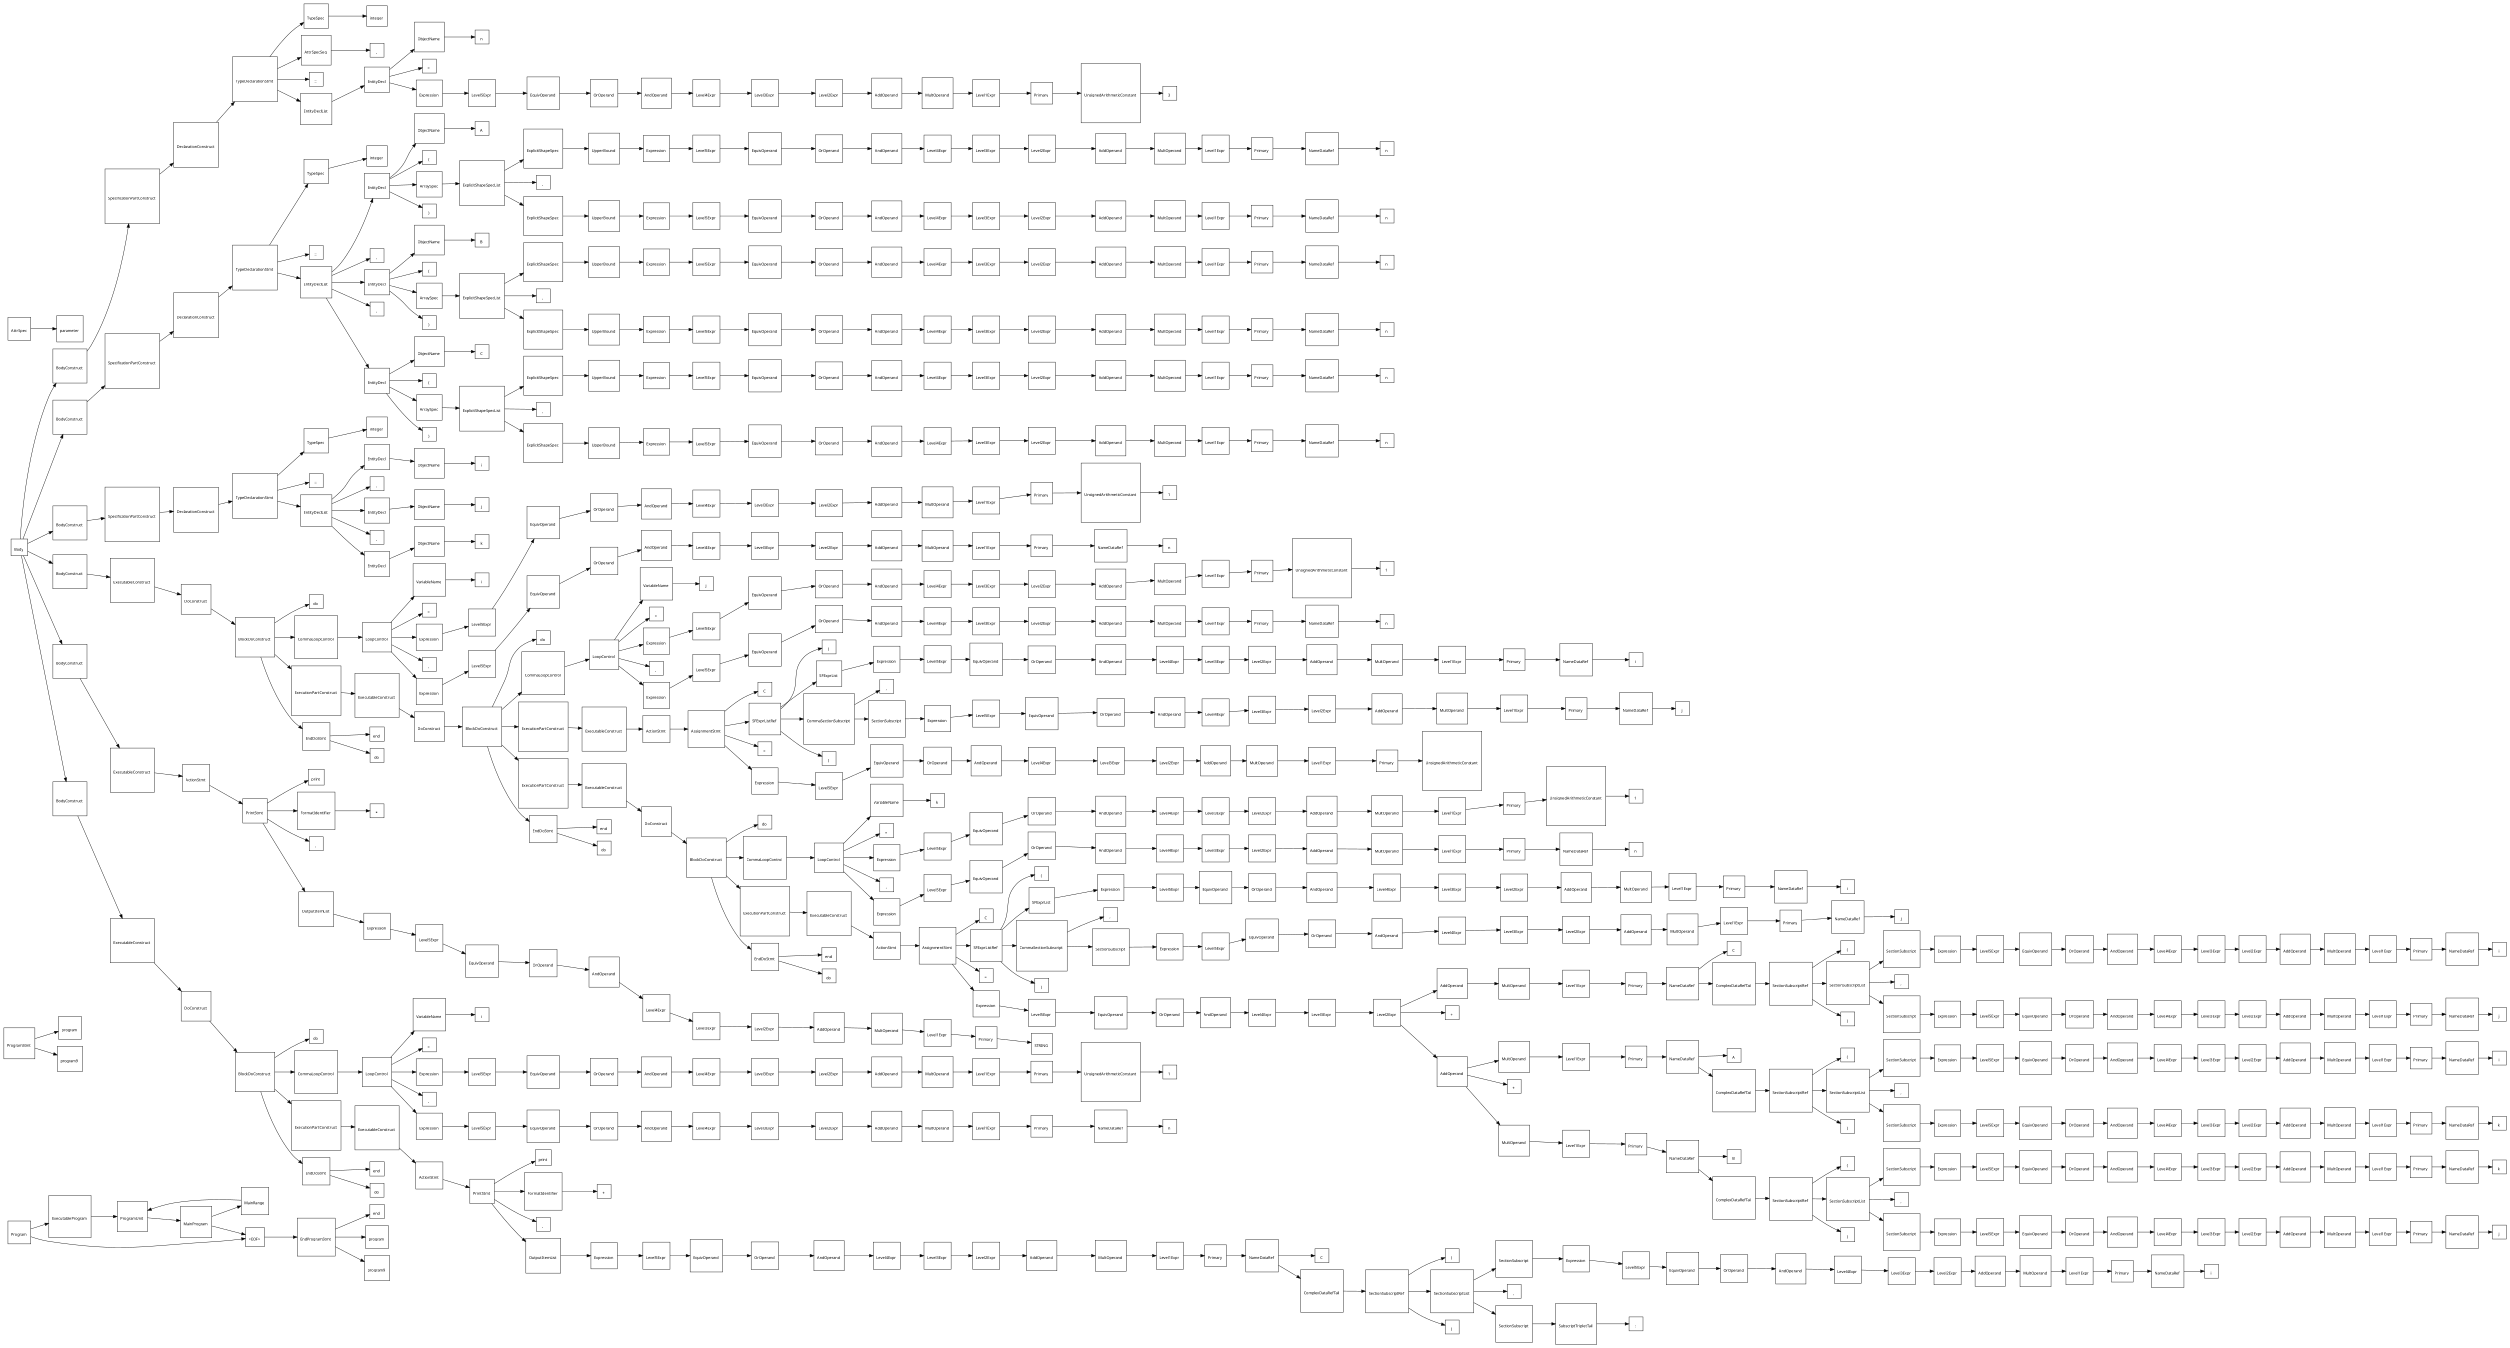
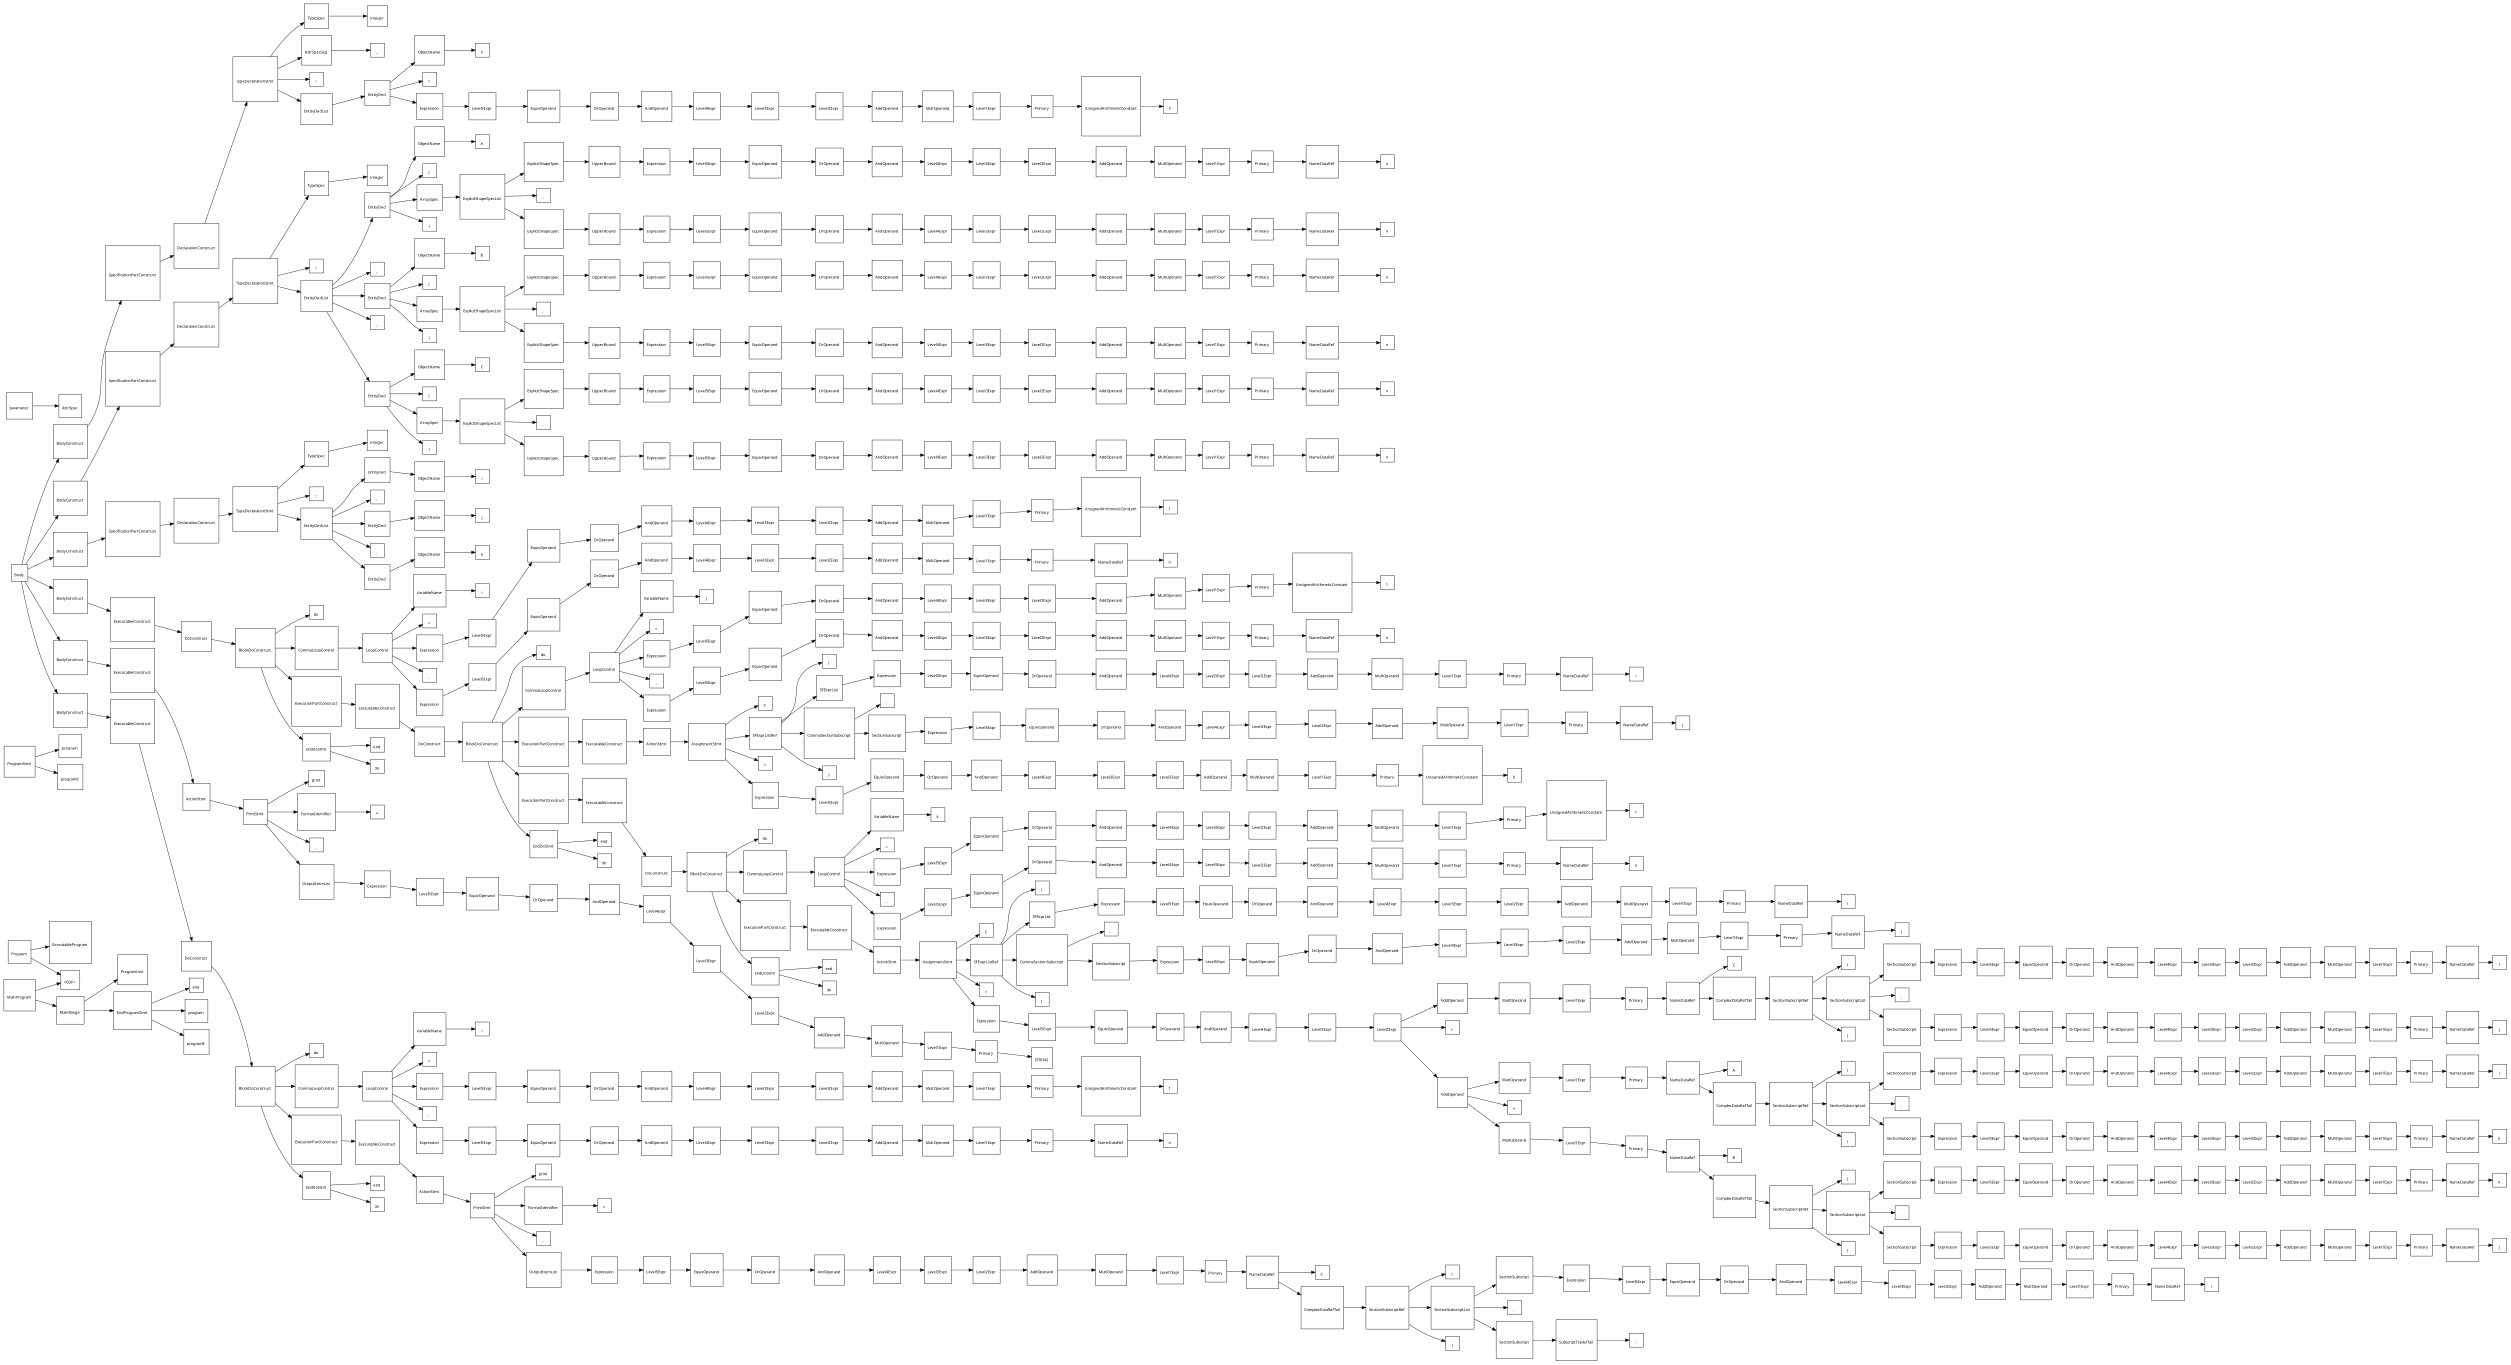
edge "AttrSpec" -> "parameter": reversed
node "0": added
edge "ExecutableProgram" -> "ProgramUnit": removed
edge "ProgramUnit" -> "MainProgram": removed
edge "<EOF>" -> "EndProgramStmt": now "MainRange" -> "EndProgramStmt"
